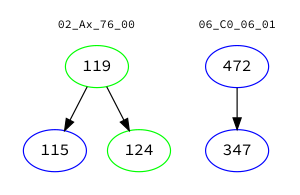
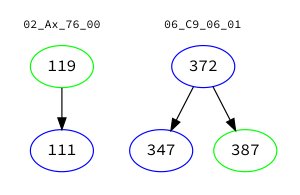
cluster "06_C0_06_01": label "06_C0_06_01" -> "06_C9_06_01"
node "472": label "472" -> "372"
node "115": label "115" -> "111"
node "124": removed
node "387": added
